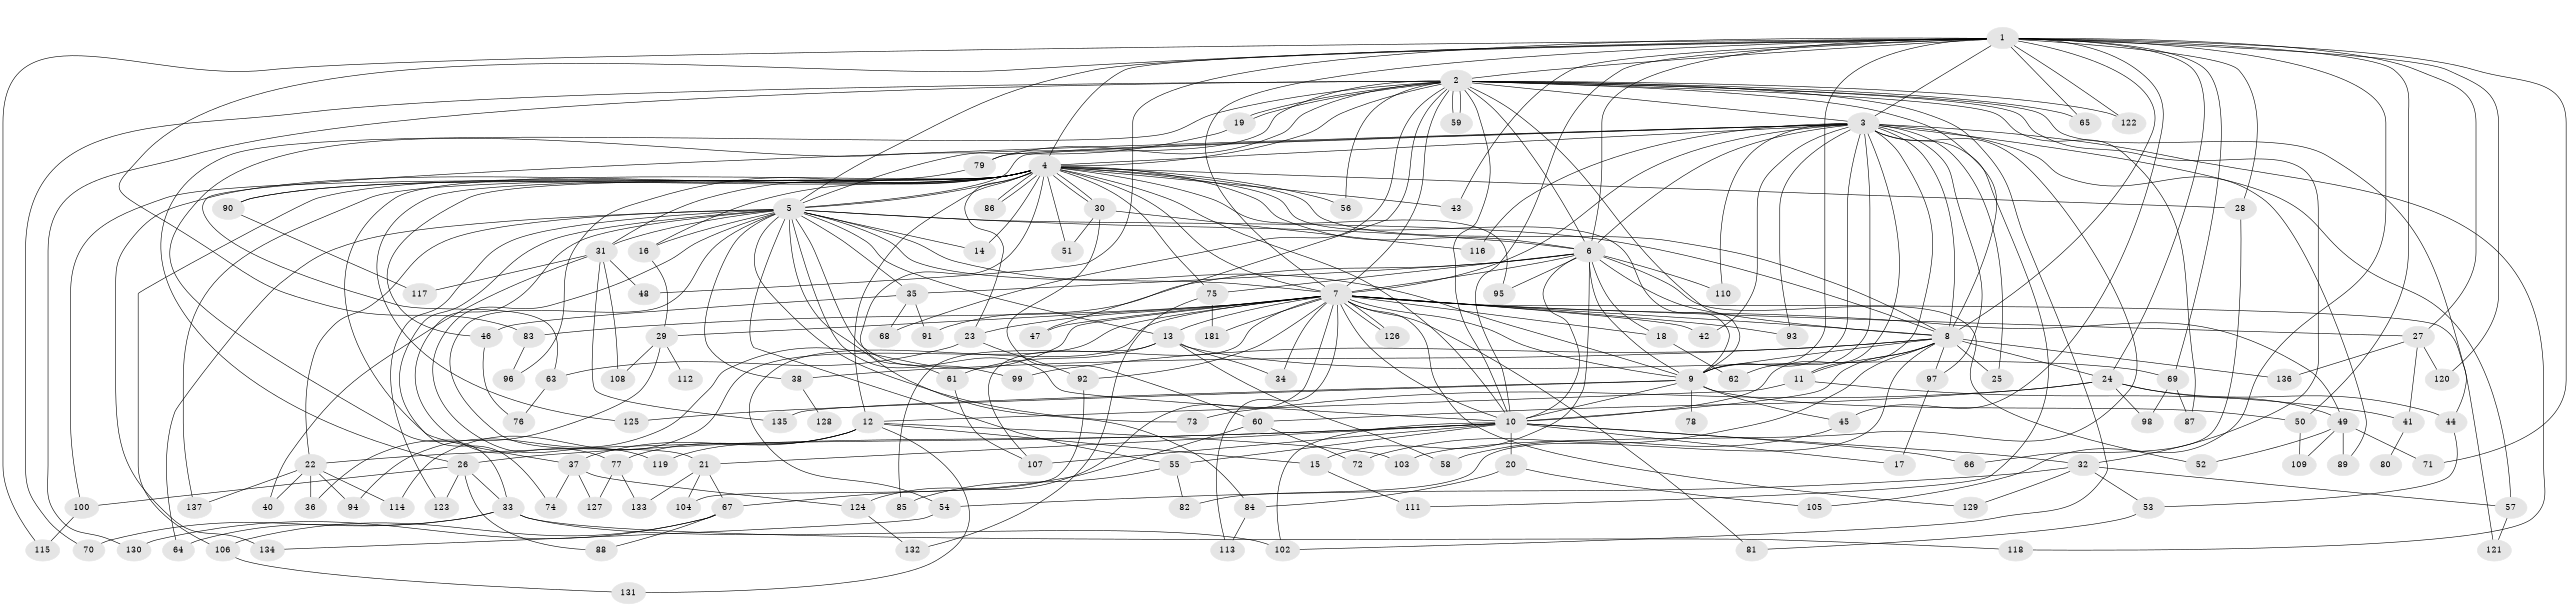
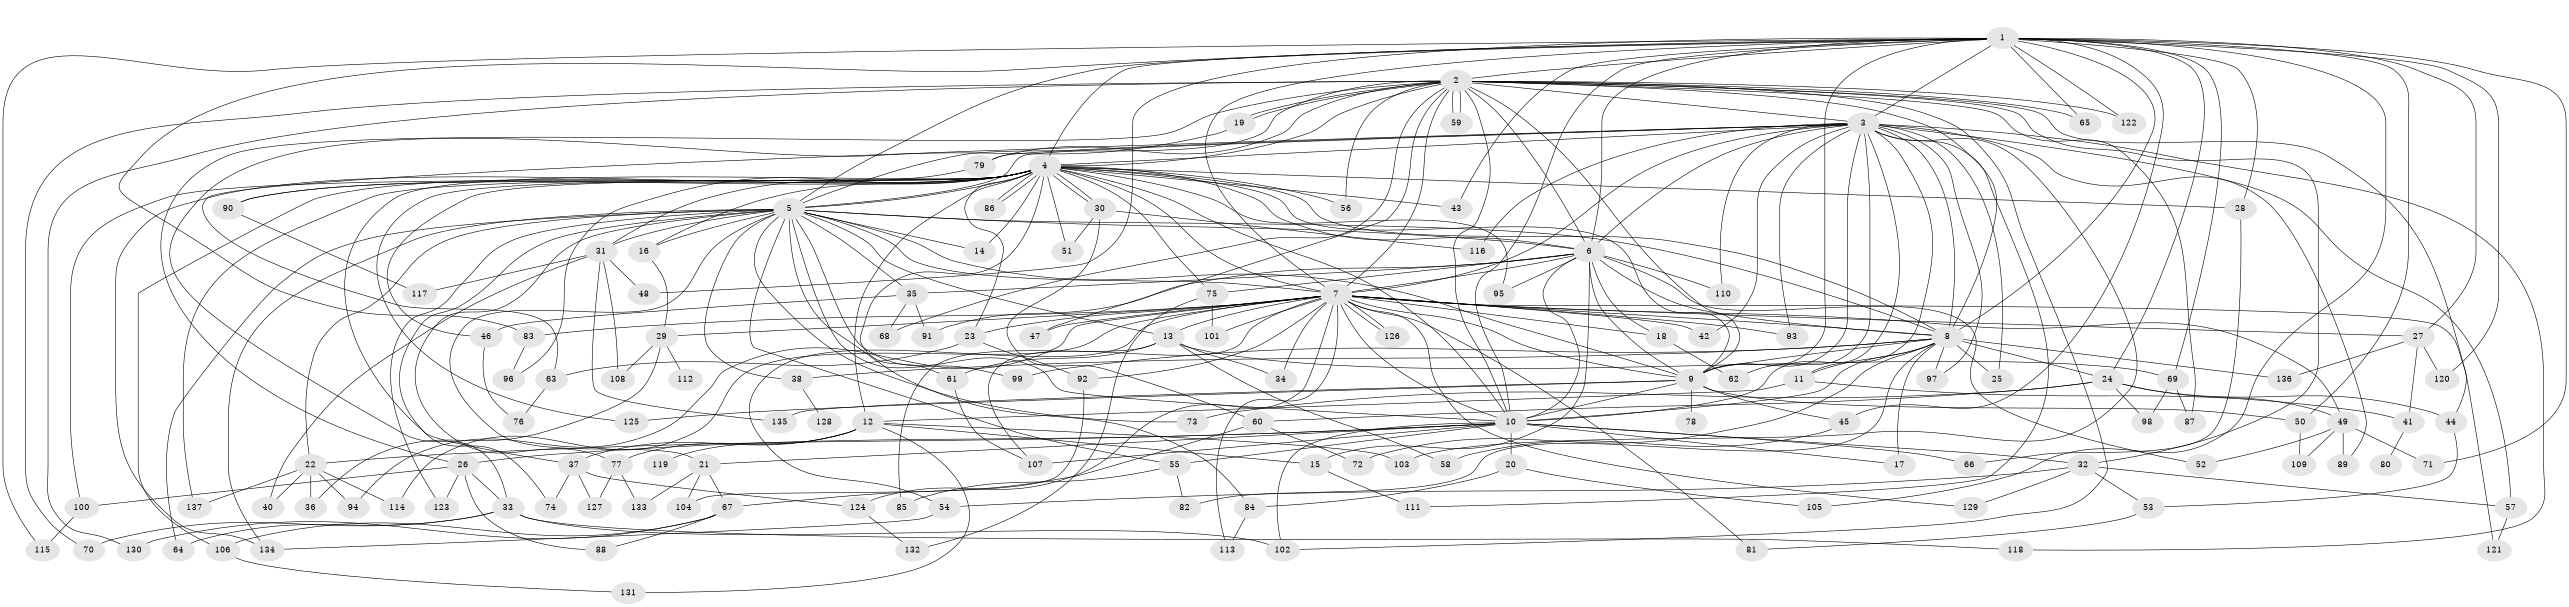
edge "5" -- "119": now "5" -- "134"
node "181": label "181" -> "101"
edge "97" -- "17": now "8" -- "17"
